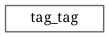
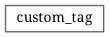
node "tag_tag": label "tag_tag" -> "custom_tag"
